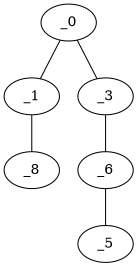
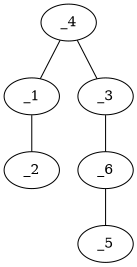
node "_0": label "_0" -> "_4"
node "_8": label "_8" -> "_2"
